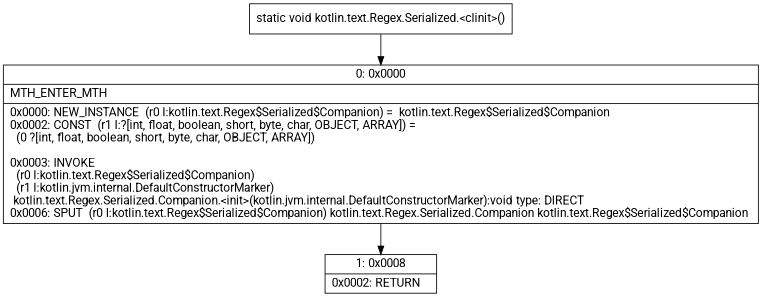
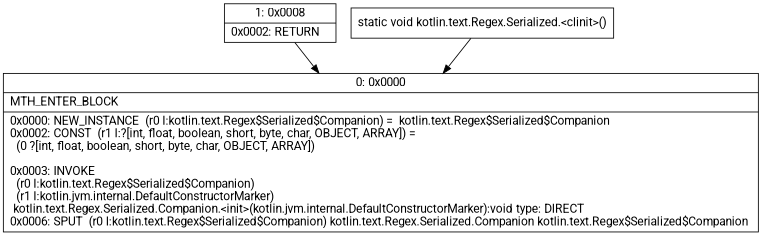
node "0: 0x0000": text "MTH_ENTER_MTH" -> "MTH_ENTER_BLOCK"
edge "0: 0x0000" -> "1: 0x0008": reversed
